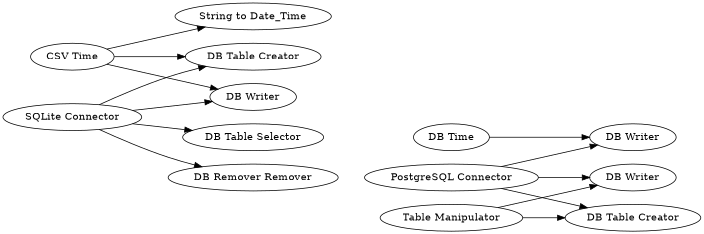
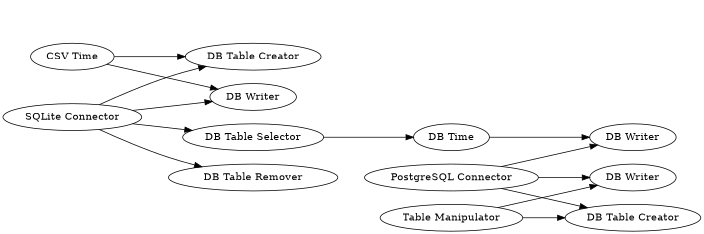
node "String to Date_Time": removed
edge "DB Table Selector" -> "DB Time": added
node "DB Remover Remover": label "DB Remover Remover" -> "DB Table Remover"
